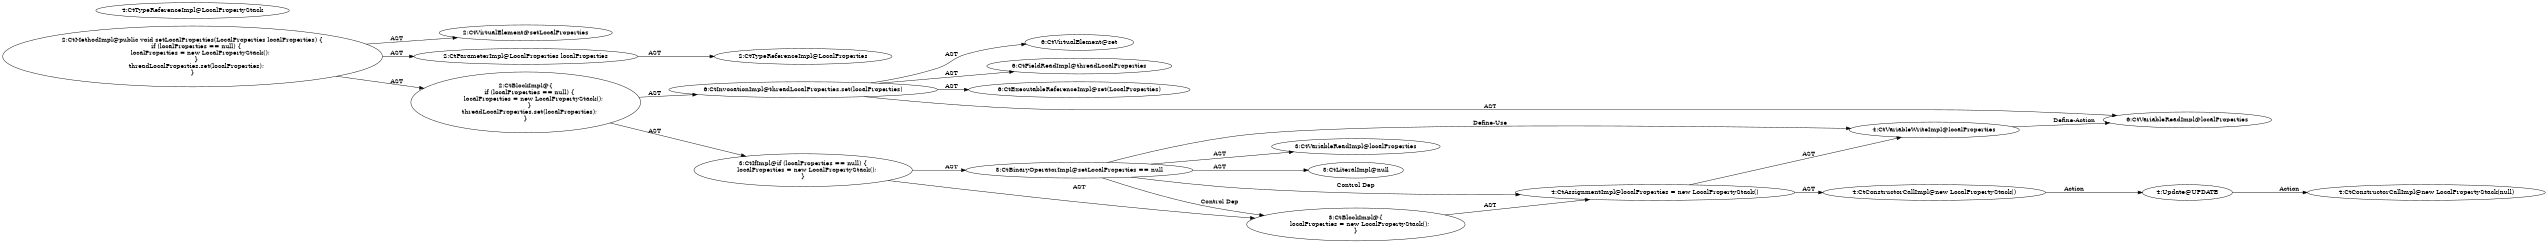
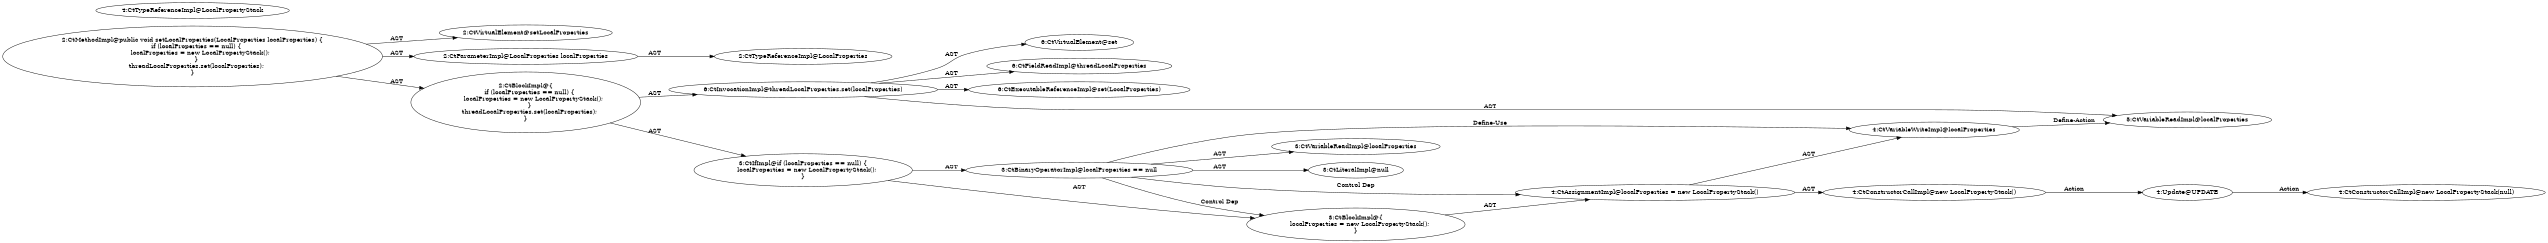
node "6:CtVariableReadImpl@localProperties": label "6:CtVariableReadImpl@localProperties" -> "5:CtVariableReadImpl@localProperties"
node "3:CtBinaryOperatorImpl@setLocalProperties == null": label "3:CtBinaryOperatorImpl@setLocalProperties == null" -> "3:CtBinaryOperatorImpl@localProperties == null"
